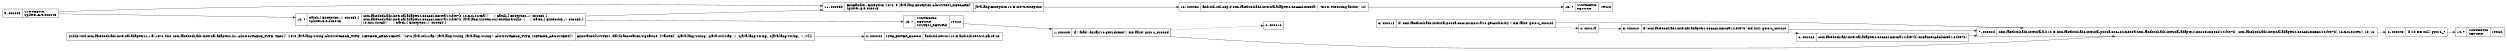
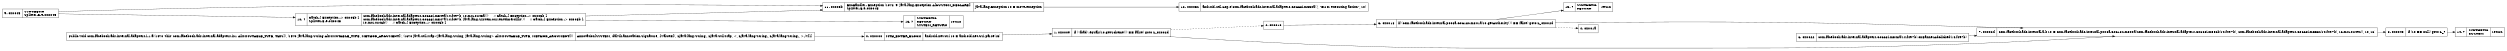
edge "12: 0x005c" -> "15: ?": now "3: 0x0018" -> "15: ?"
edge "2: 0x0010" -> "3: 0x0018": added
edge "13: ?" -> "1: 0x000e": now "0: 0x0000" -> "1: 0x000e"
node "5: 0x0020": removed
node "14: ?": text "RETURN" -> "CUSTOM"
